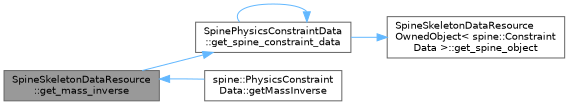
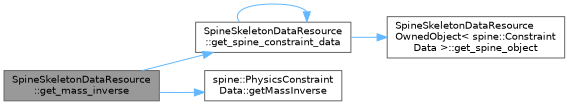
node "SpinePhysicsConstraintData ::get_spine_constraint_data": label "SpinePhysicsConstraintData ::get_spine_constraint_data" -> "SpineSkeletonDataResource ::get_spine_constraint_data"
edge "spine::PhysicsConstraint Data::getMassInverse" -> "SpineSkeletonDataResource ::get_mass_inverse": reversed
